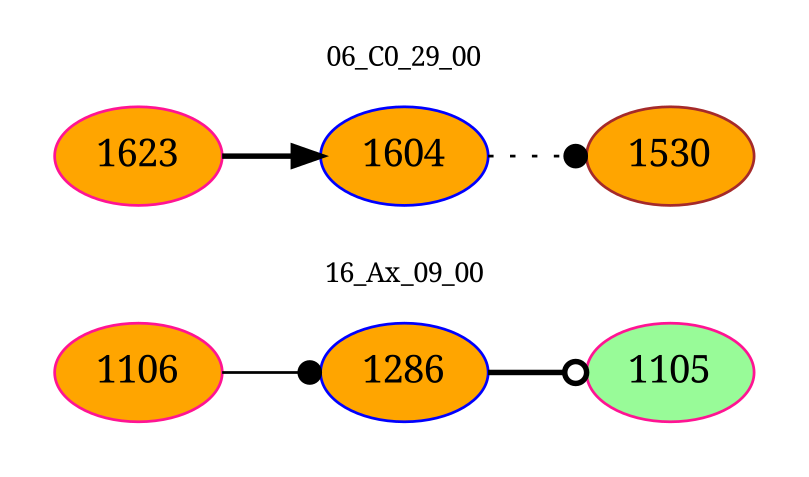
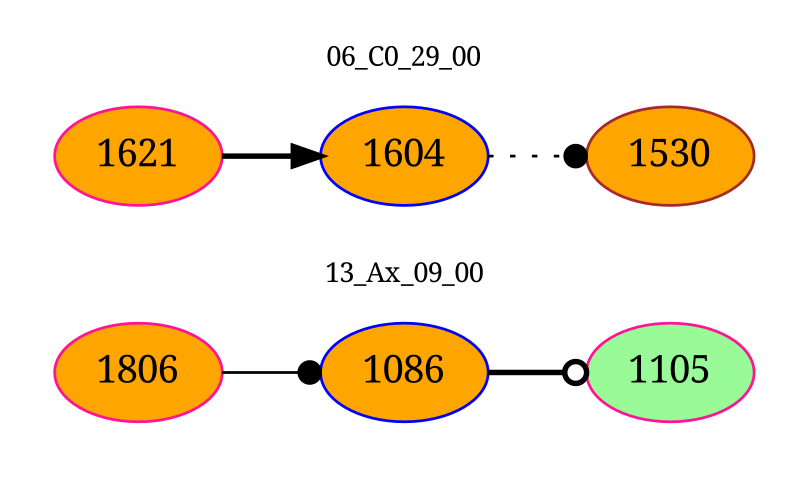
node "1623": label "1623" -> "1621"
cluster "16_Ax_09_00": label "16_Ax_09_00" -> "13_Ax_09_00"
node "1106": label "1106" -> "1806"
node "1286": label "1286" -> "1086"
